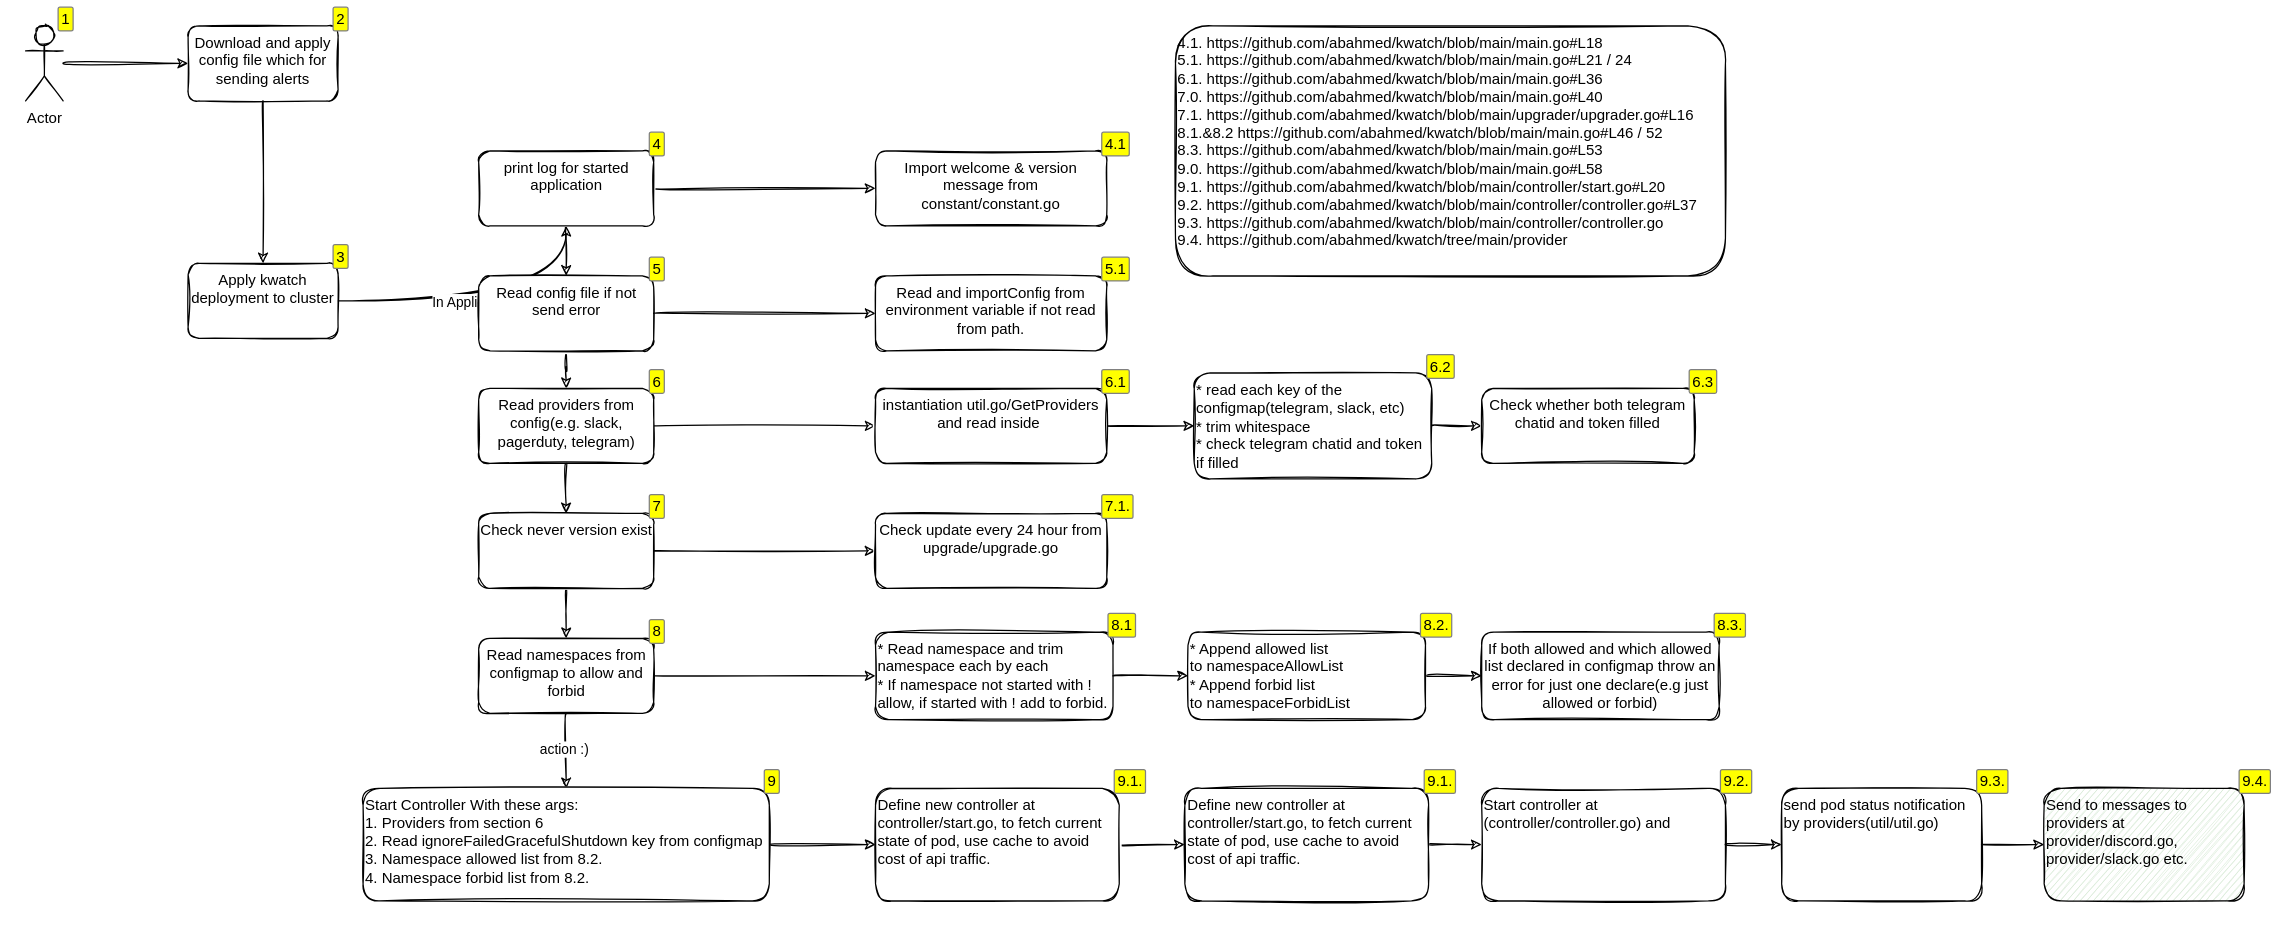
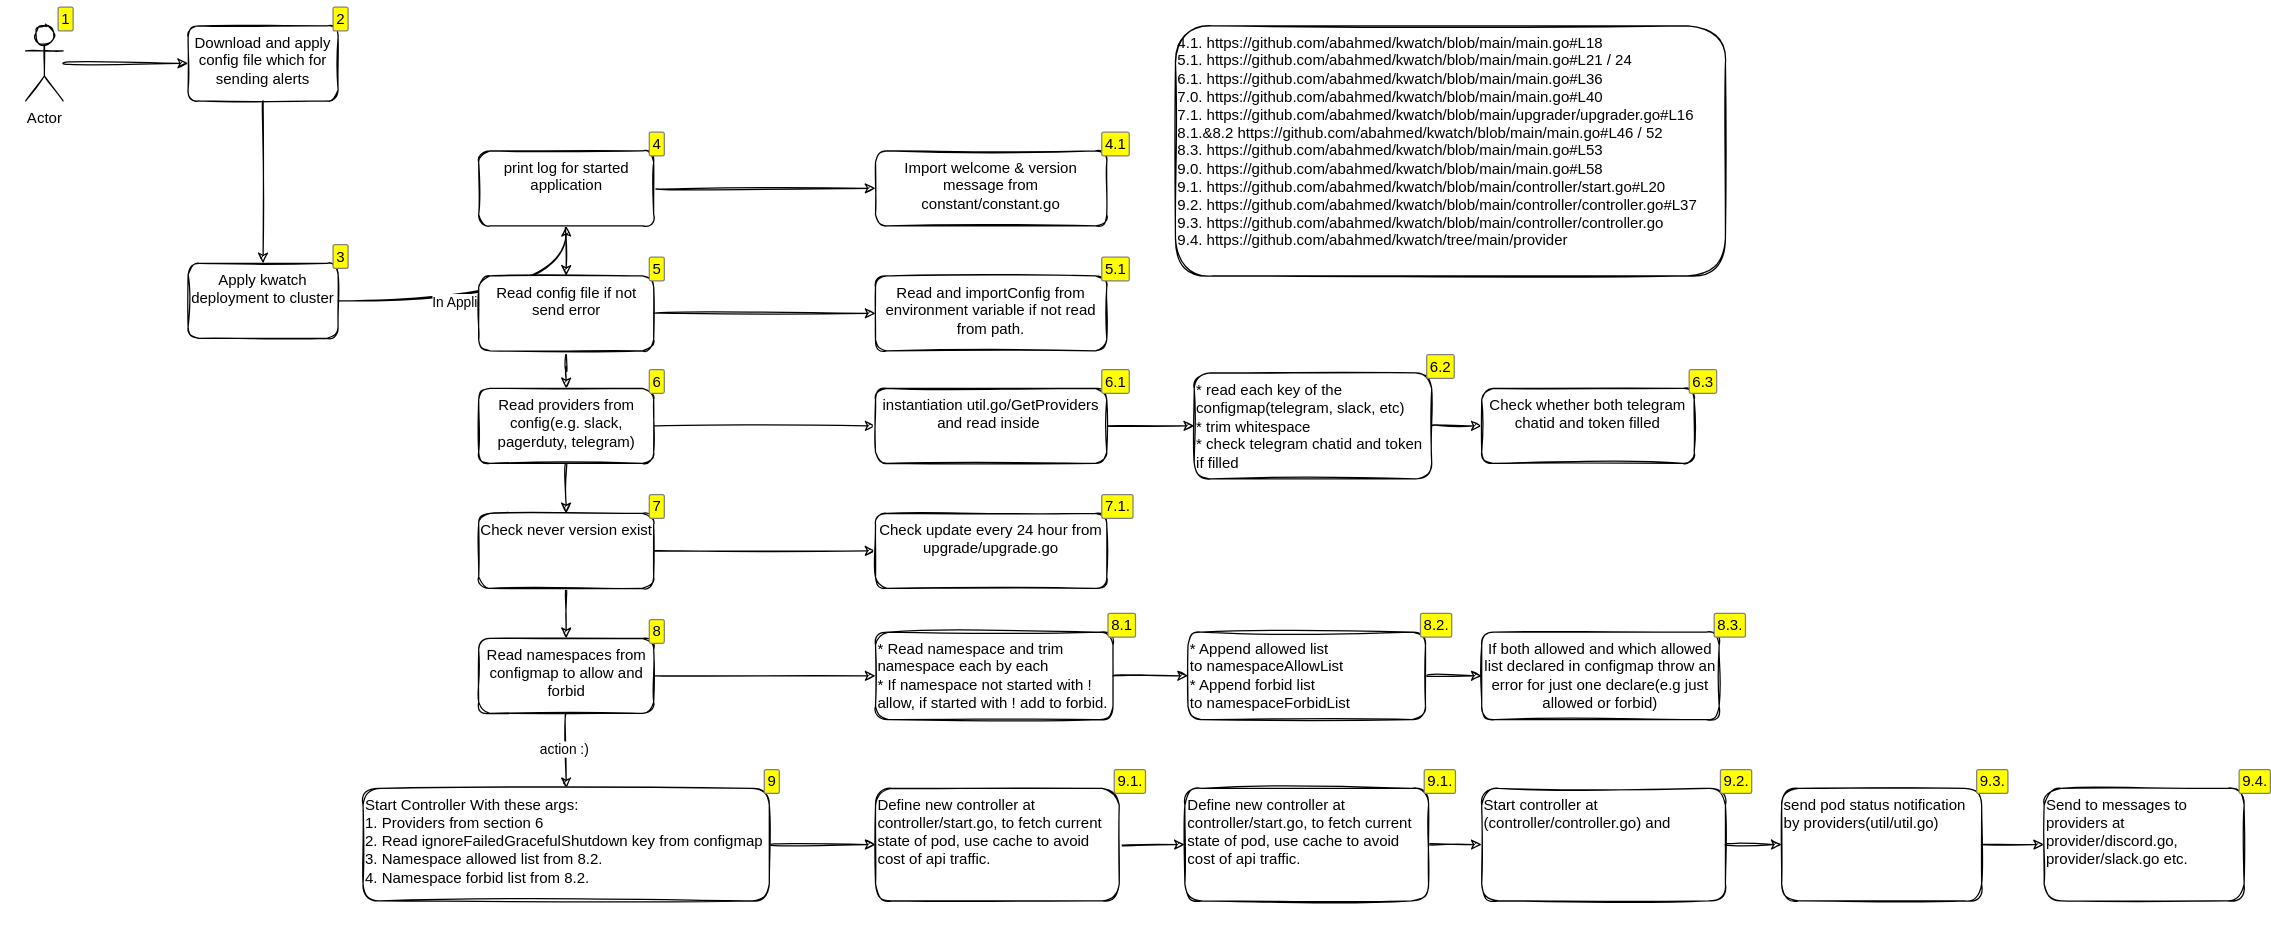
node "Send to messages to providers at provider/discord.go, provider/slack.go etc.": fillcolor #d5e8d4 -> #ffffff
